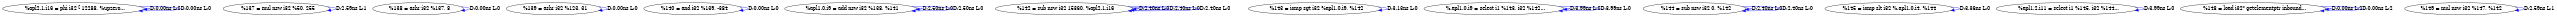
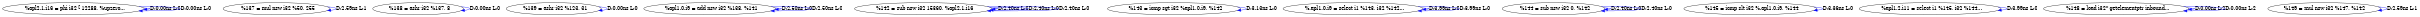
node "%140 = and i32 %139, -384": removed
node "%145 = icmp slt i32 %.apl1.0.i4, %144": label "%145 = icmp slt i32 %.apl1.0.i4, %144" -> "%145 = icmp slt i32 %.apl1.0.i9, %144"
